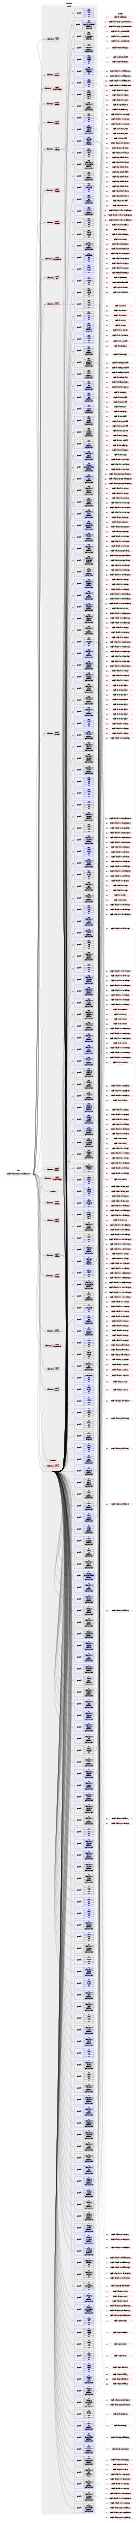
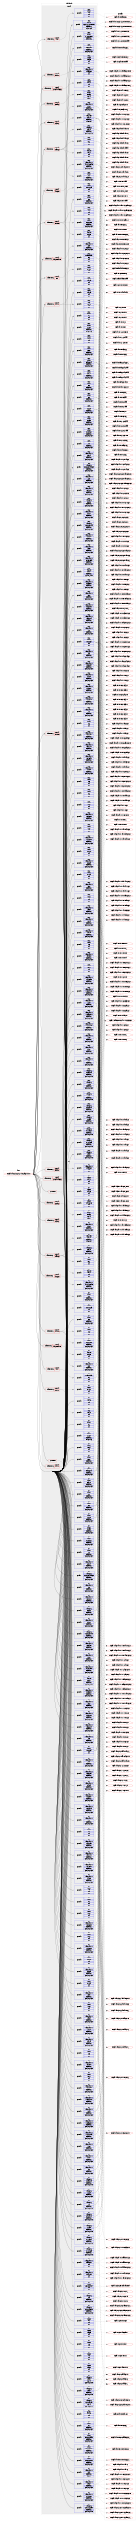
node "portage://media-video/pipewire-1.0.7-r1": removed
node "portage://any-frameworks/kjobwidgets-6.5.0": label "portage://any-frameworks/kjobwidgets-6.5.0" -> "portage://kde-frameworks/kjobwidgets-6.5.0"
node "portage://kde-frameworks/kparts-5.116.0": label "portage://kde-frameworks/kparts-5.116.0" -> "portage://kwidgetsaddons-frameworks/kparts-5.116.0"
